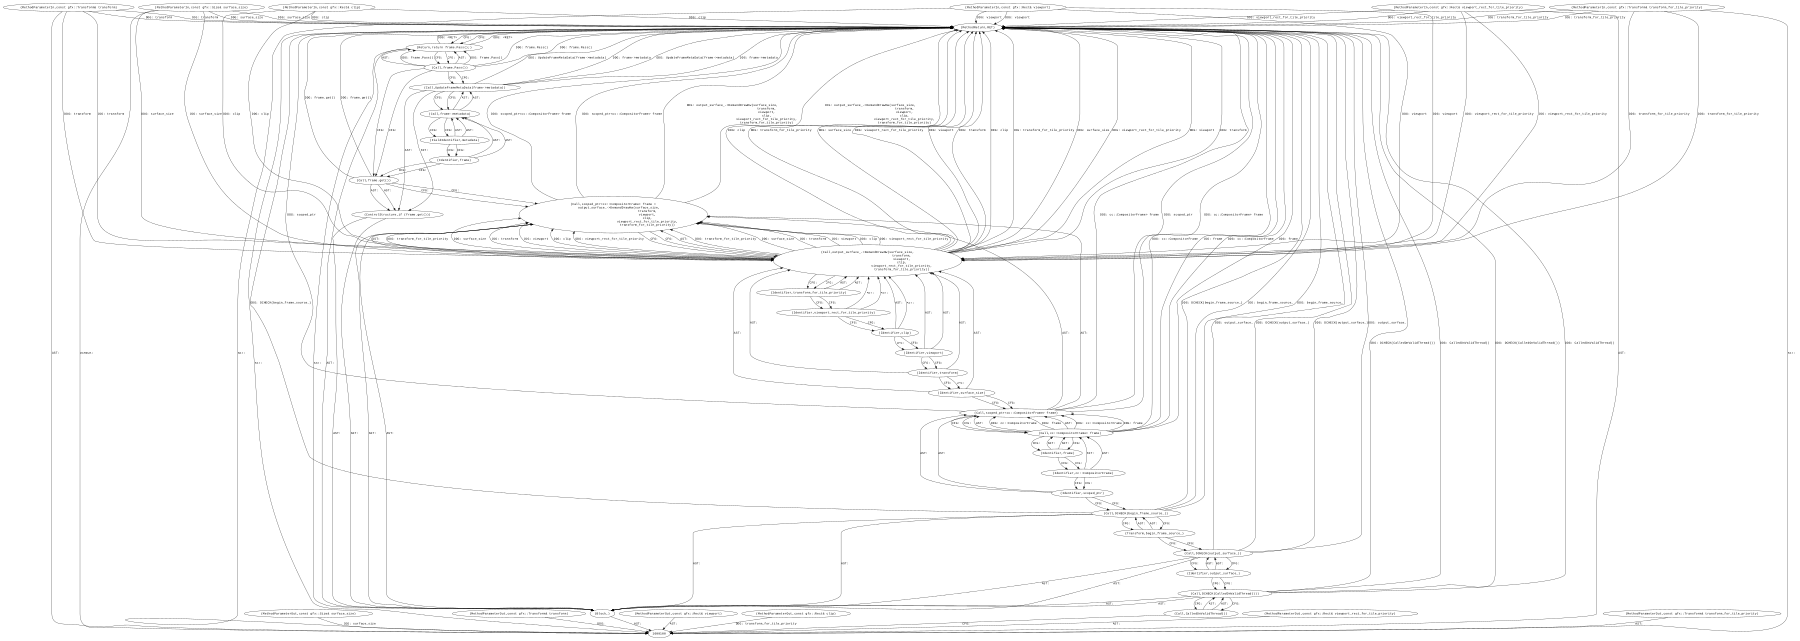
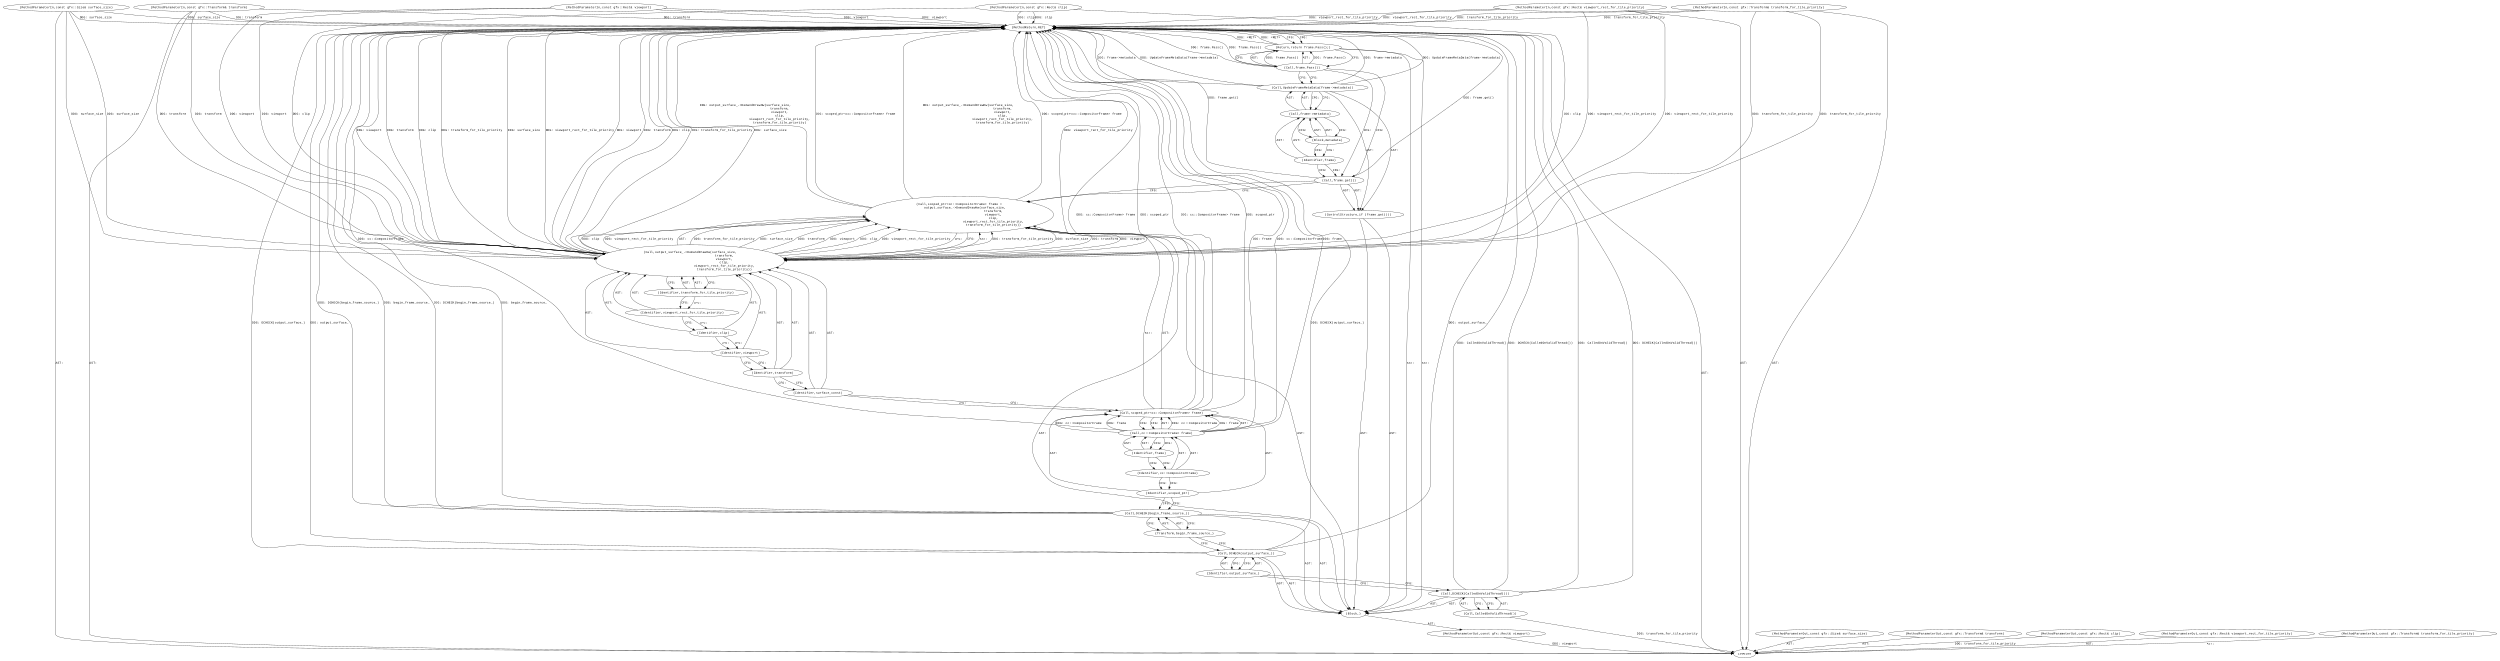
node "(FieldIdentifier,metadata)": label "(FieldIdentifier,metadata)" -> "(Block,metadata)"
edge "(MethodParameterIn,const gfx::Rect& viewport)" -> "1000100": removed, label "AST:"
edge "(MethodParameterIn,const gfx::Size& surface_size)" -> "1000100": label "DCHECK: " -> "AST: "
node "(Identifier,surface_size)": label "(Identifier,surface_size)" -> "(Identifier,surface_const)"
edge "(Block,)" -> "1000100": now "(Block,)" -> "(MethodParameterOut,const gfx::Rect& viewport)"
edge "(MethodParameterOut,const gfx::Size& surface_size)" -> "1000100": label "DDG: surface_size" -> "AST: "
edge "(MethodParameterOut,const gfx::Transform& transform)" -> "1000100": label "DDG: " -> "AST: "
edge "(MethodParameterOut,const gfx::Rect& viewport)" -> "1000100": label "AST: " -> "DDG: viewport"
edge "(Call,CalledOnValidThread())" -> "1000100": label "CFG: " -> "DDG: transform_for_tile_priority"
